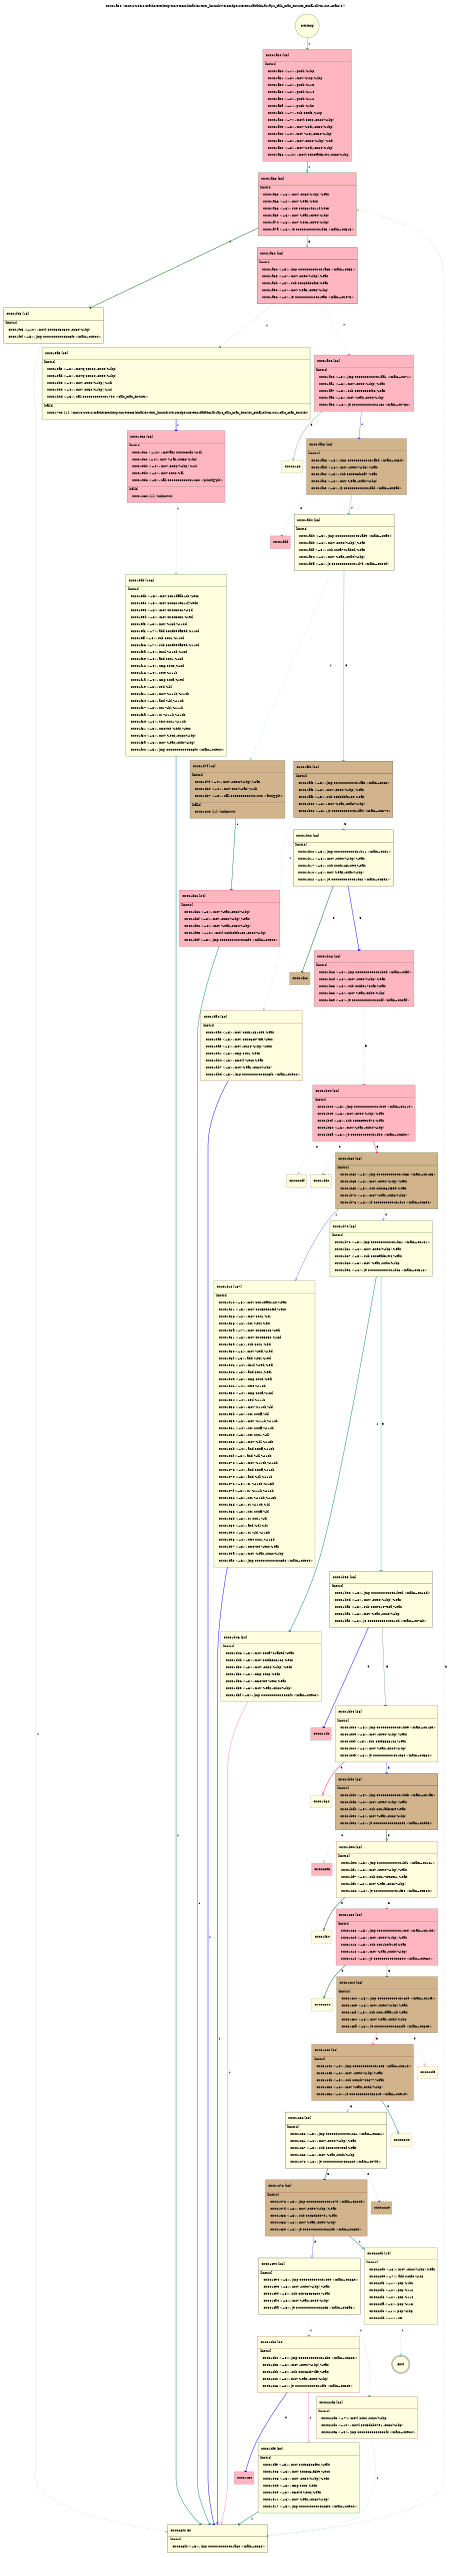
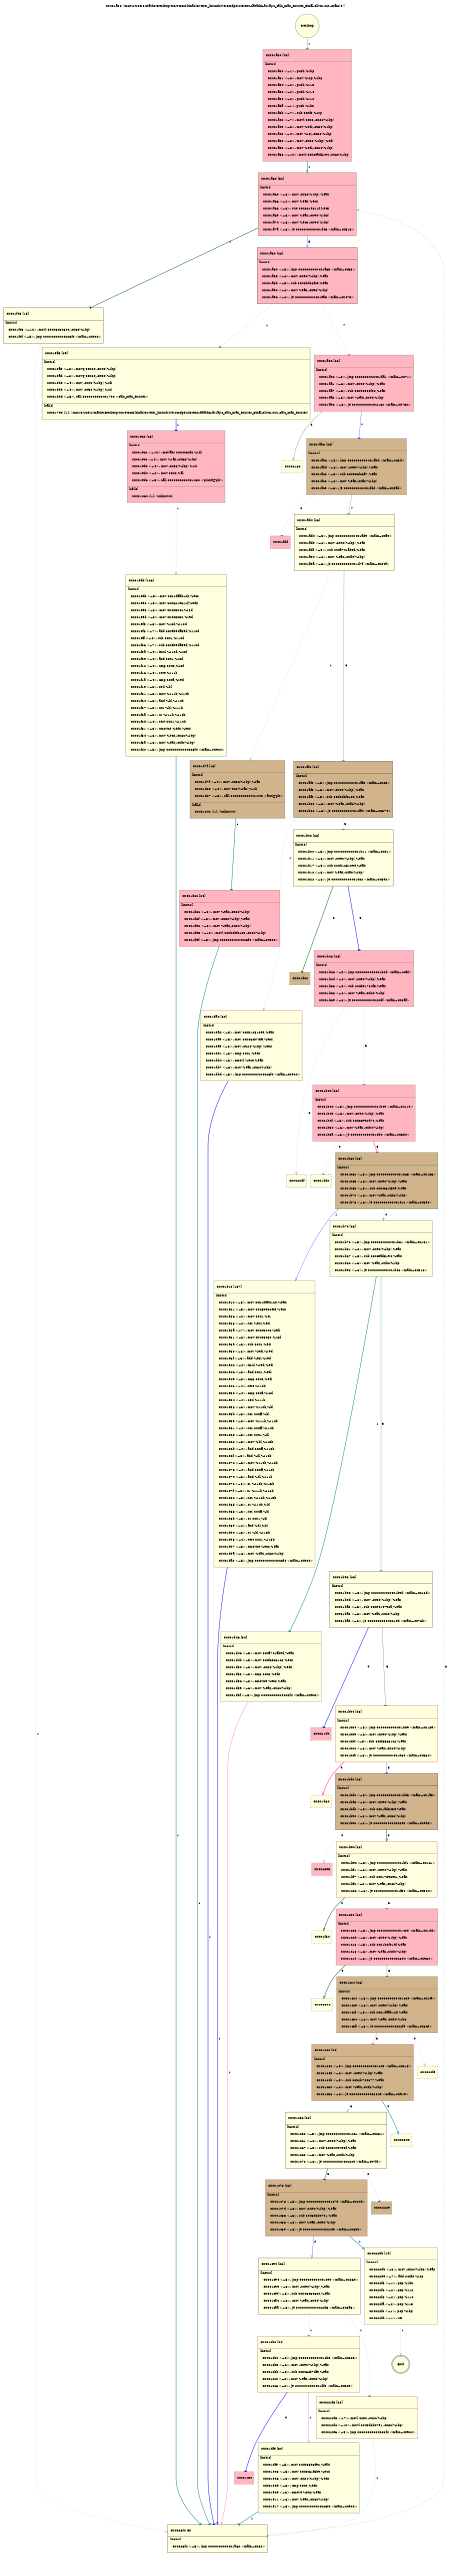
edge "0x401b44 [28]" -> "0x4020df": now "0x401b28 [28]" -> "0x4020df"
edge "0x401f45 [15]" -> "0x4023f4 [5]": color darkgreen -> deeppink
